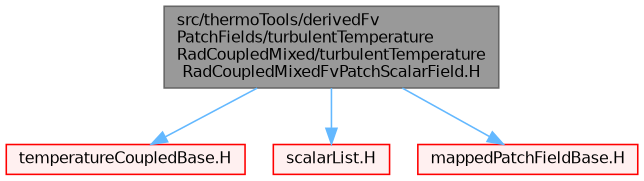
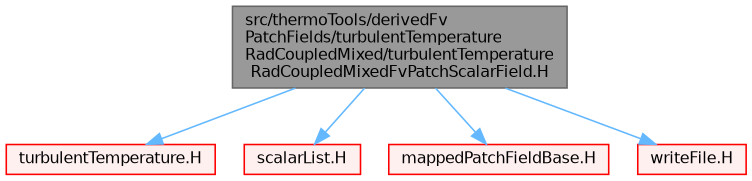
node "temperatureCoupledBase.H": label "temperatureCoupledBase.H" -> "turbulentTemperature.H"
node "writeFile.H": added
